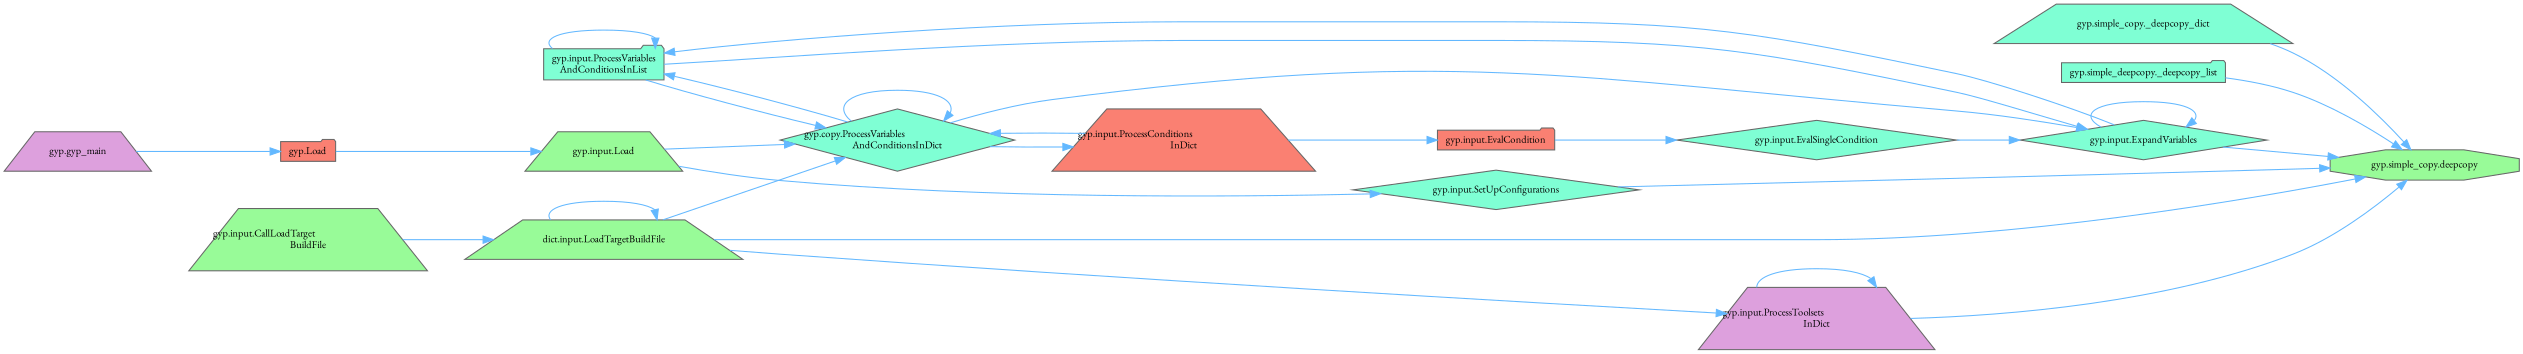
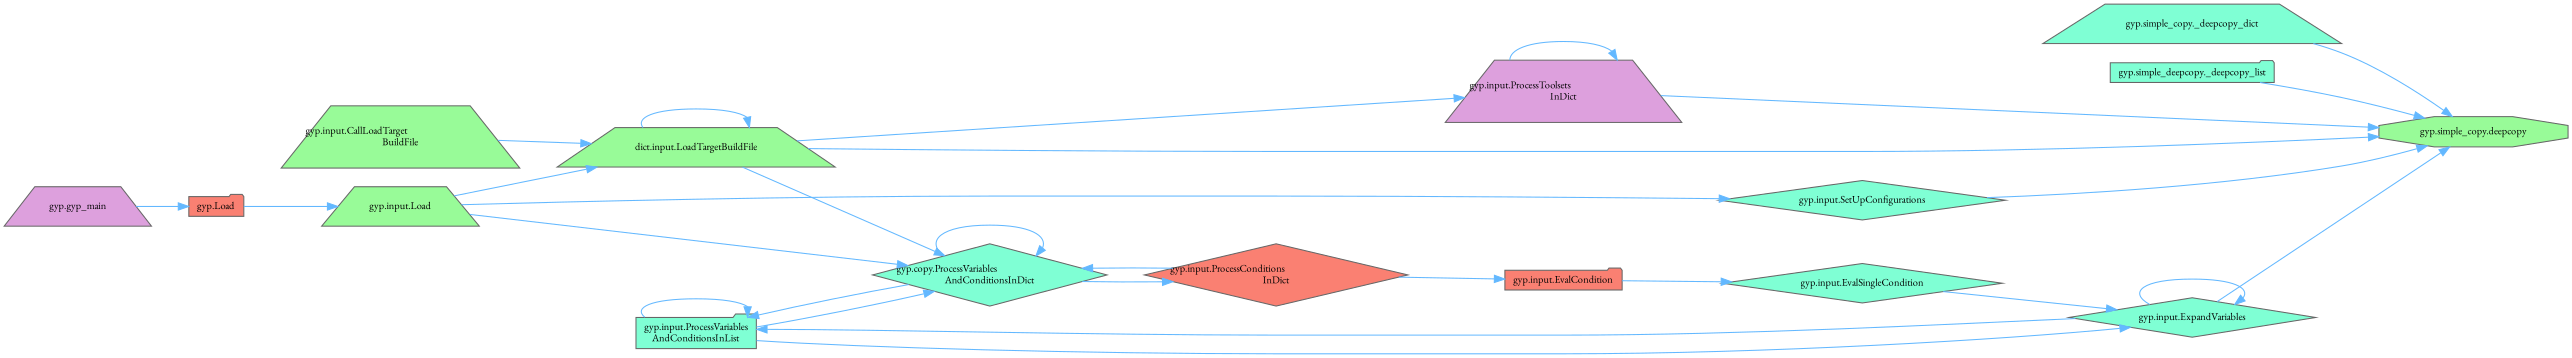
edge "gyp.copy.ProcessVariables AndConditionsInDict" -> "gyp.input.ExpandVariables": removed
node "gyp.input.ProcessConditions InDict": shape trapezium -> diamond
edge "gyp.input.Load" -> "dict.input.LoadTargetBuildFile": added
